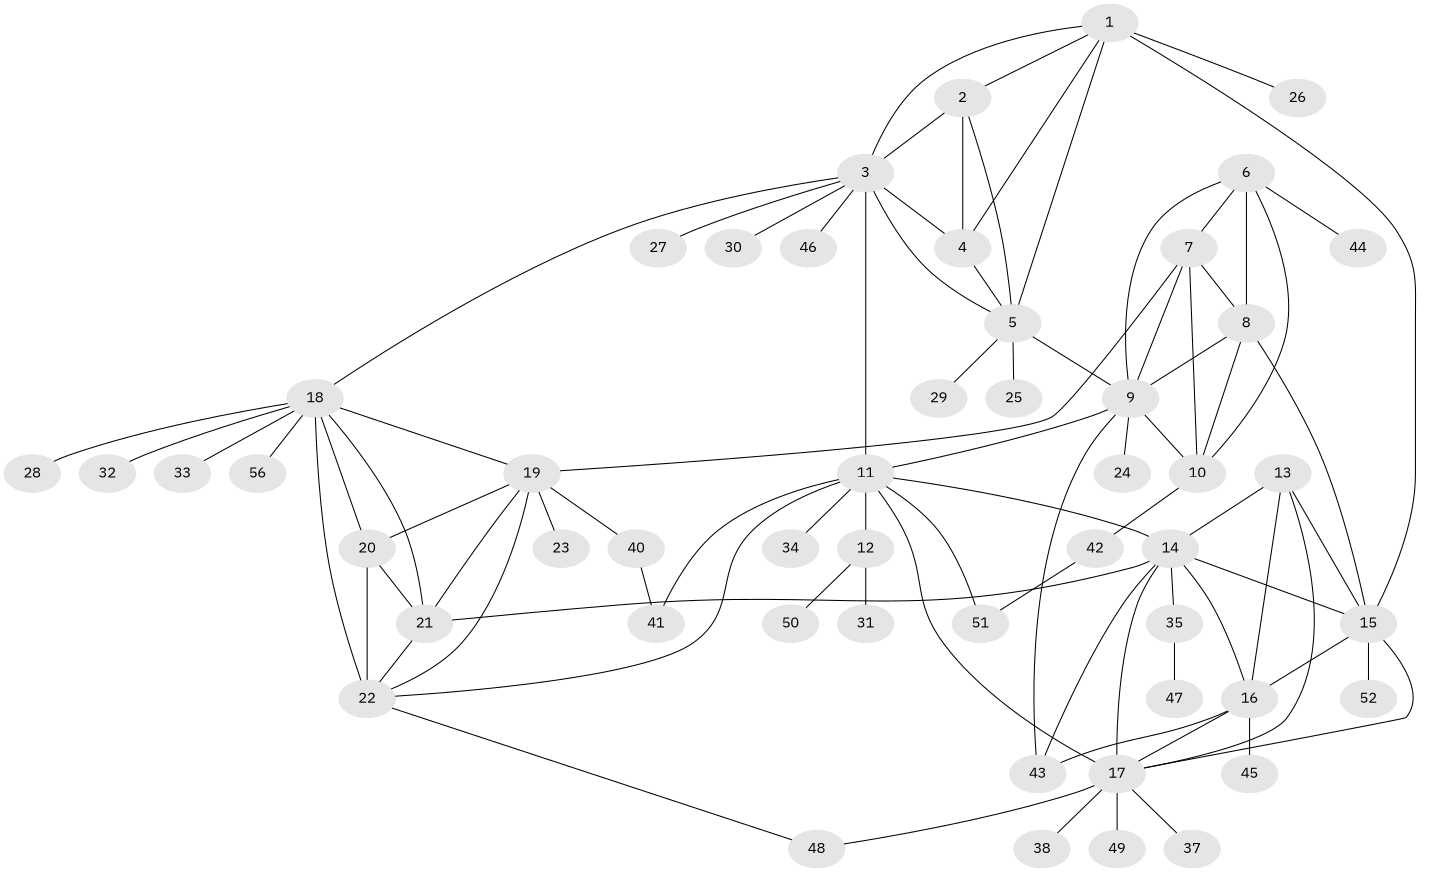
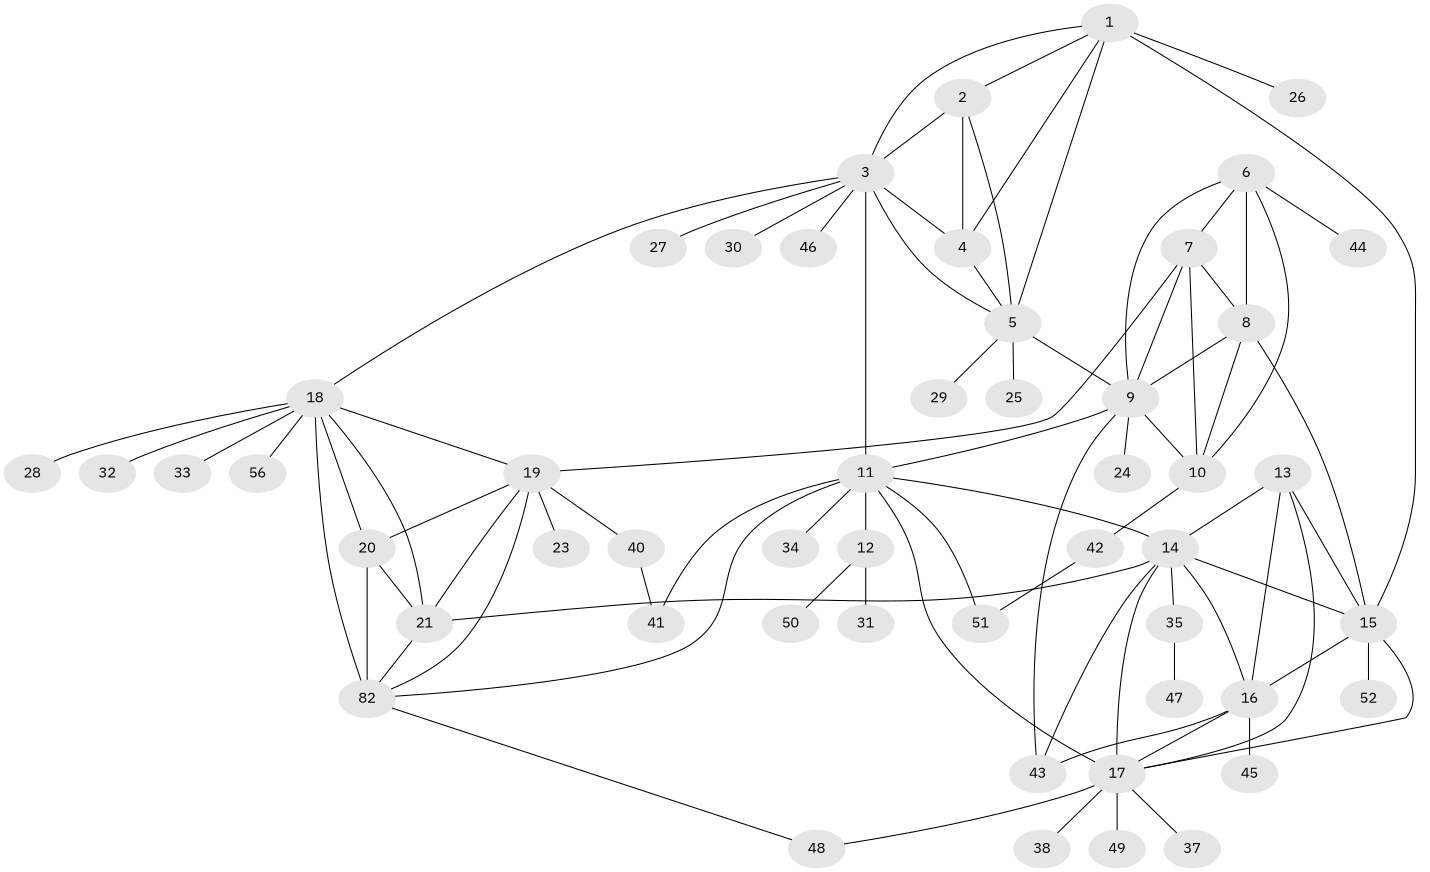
node "22": label "22" -> "82"
